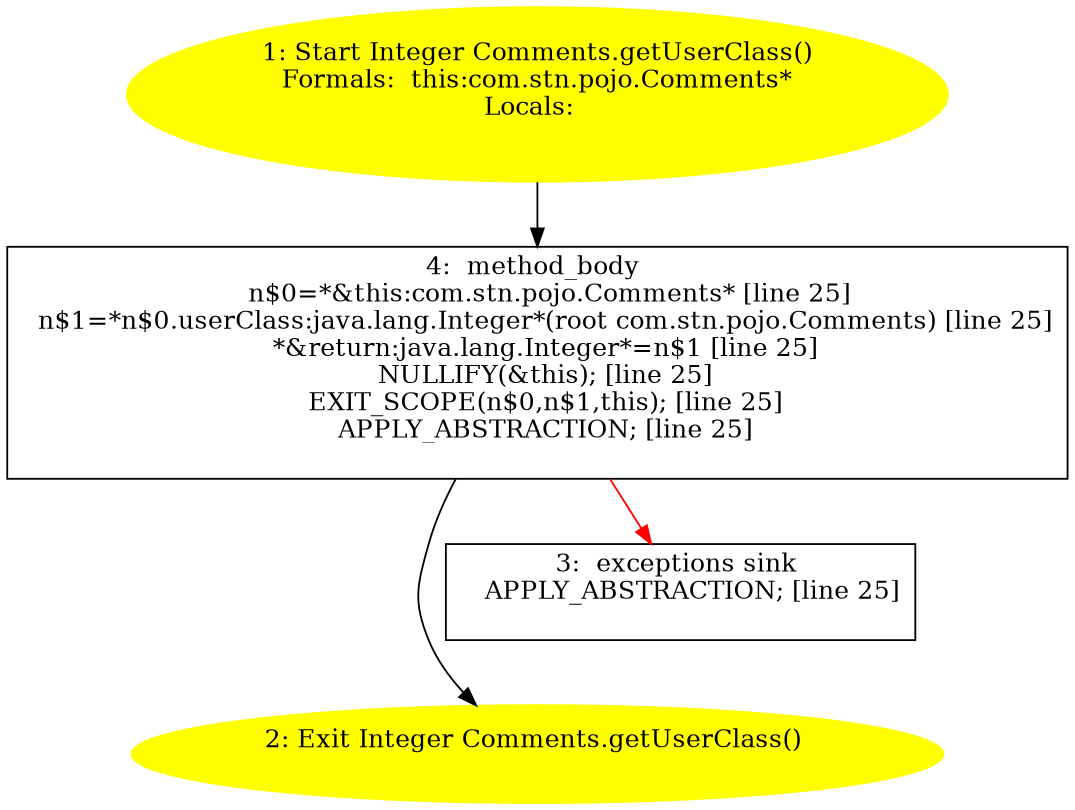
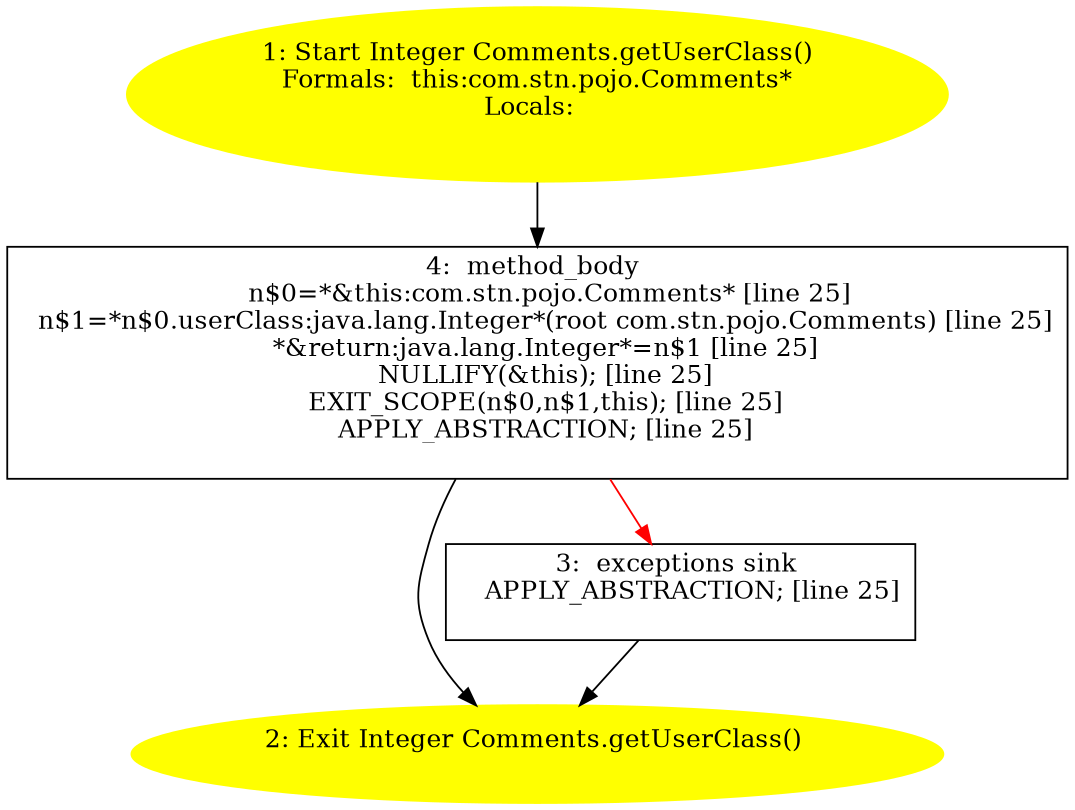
edge "3:  exceptions sink APPLY_ABSTRACTION; [line 25]" -> "2: Exit Integer Comments.getUserClass()": added
